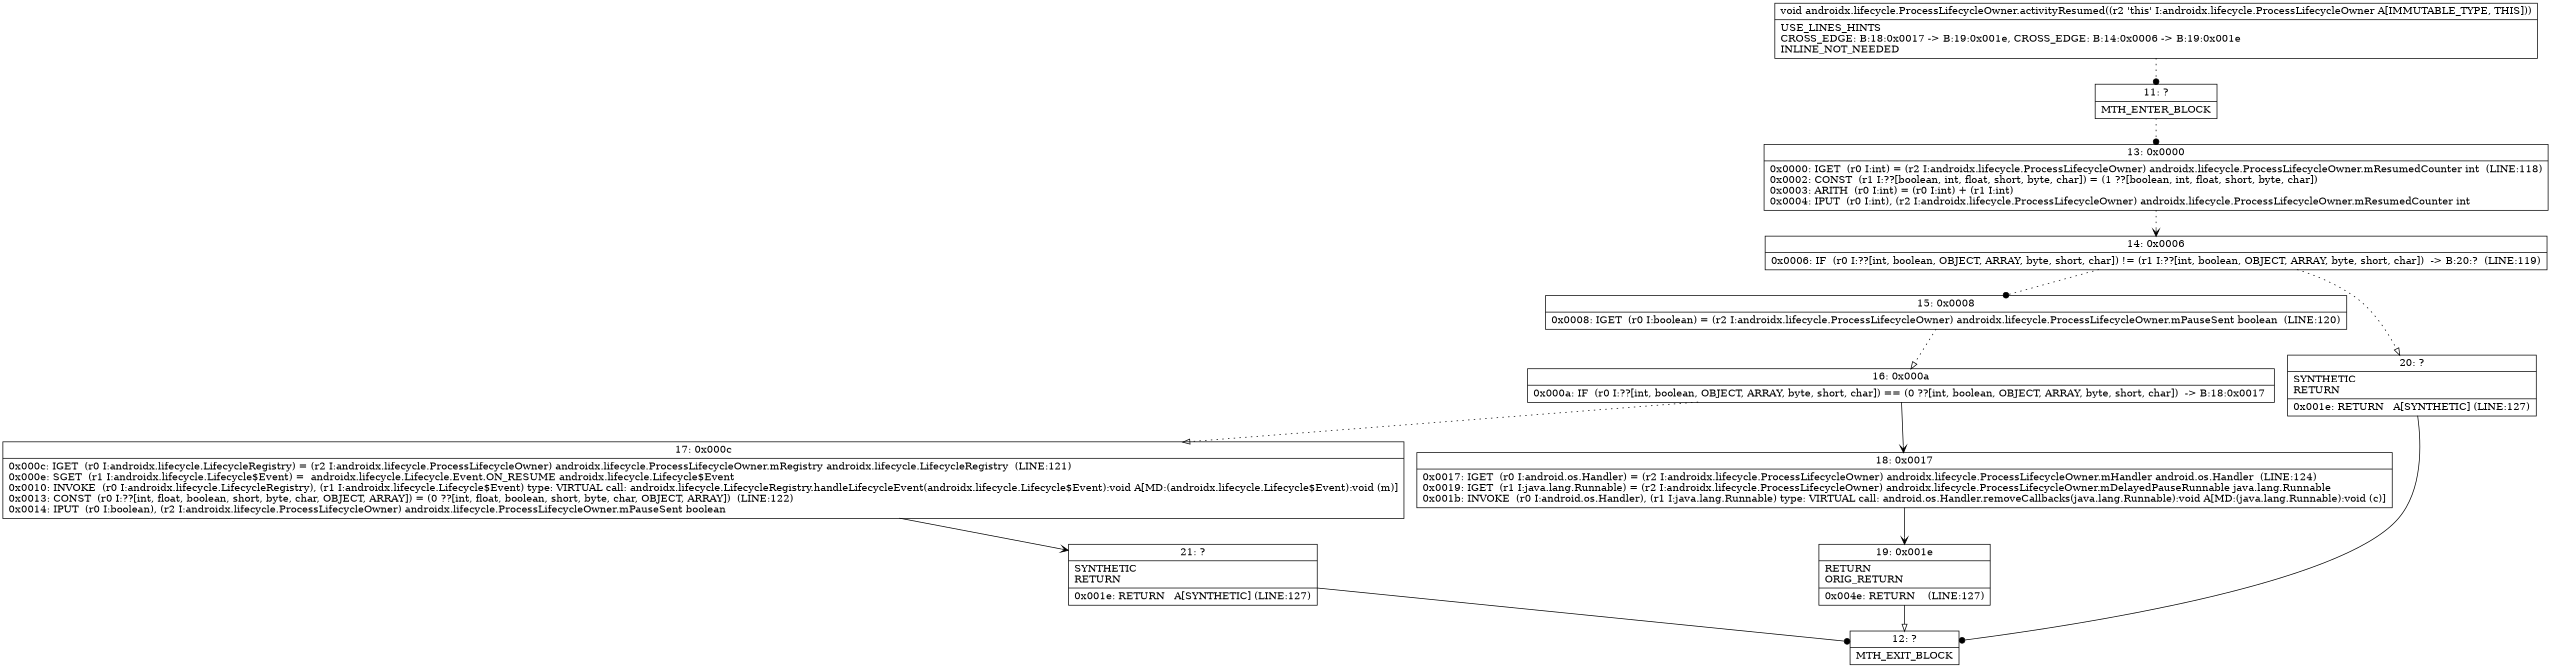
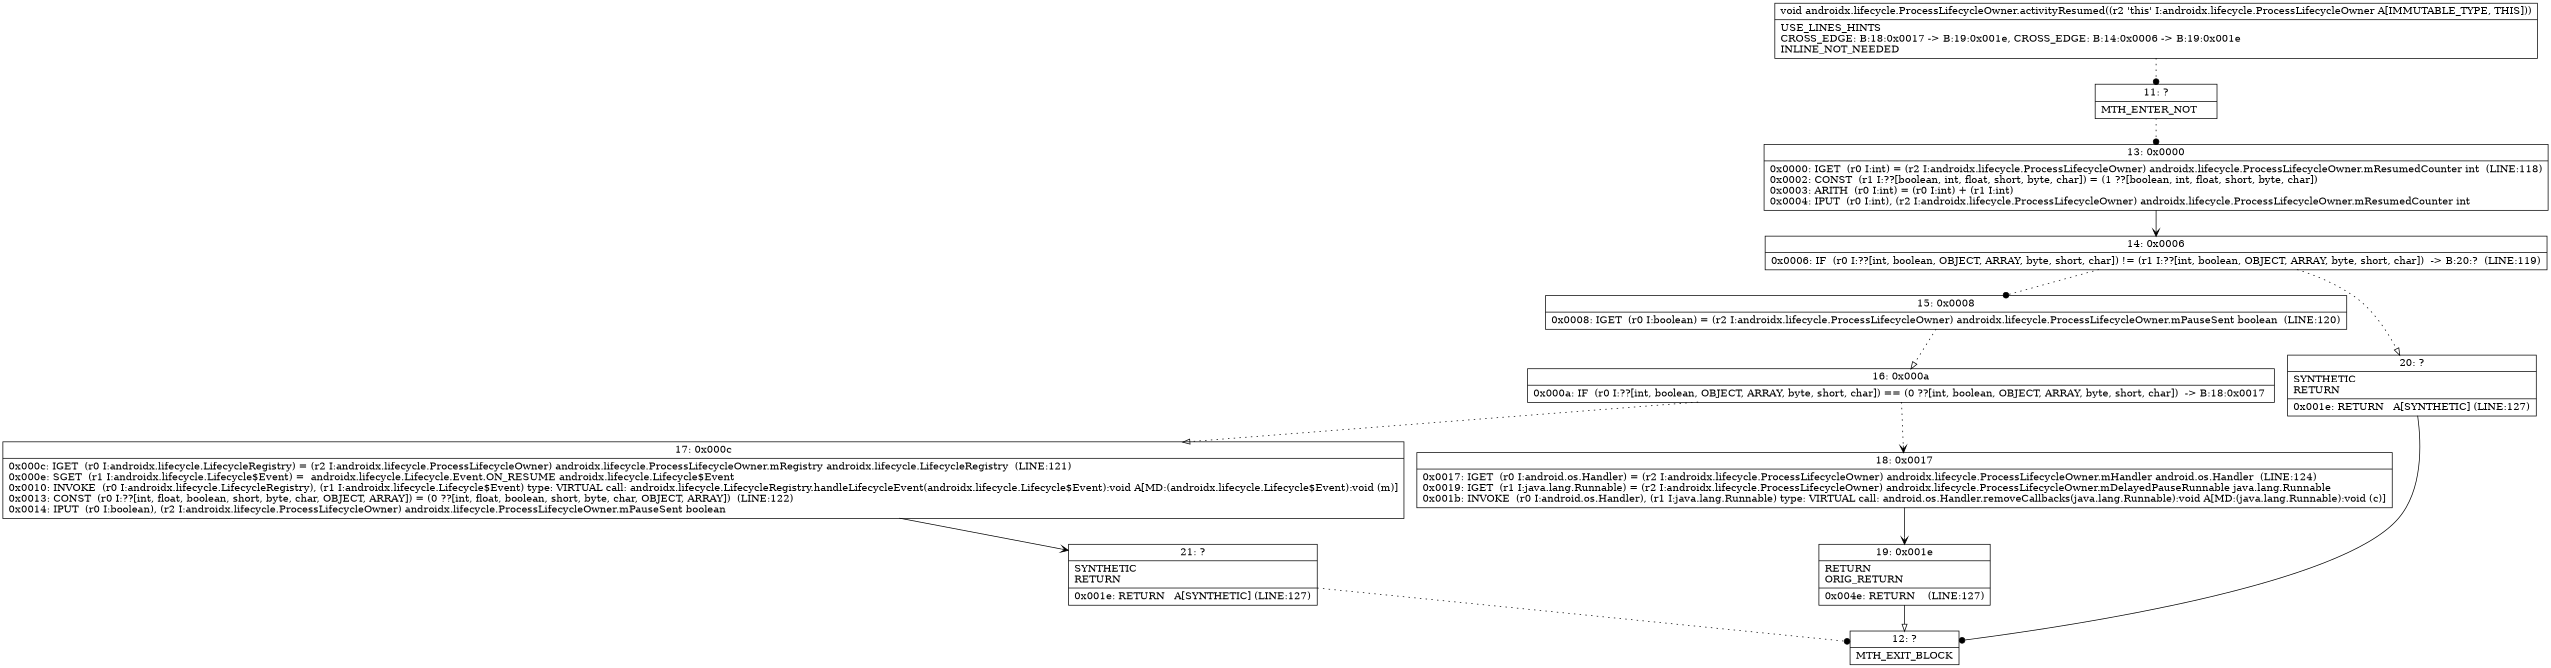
node "11: ?": text "MTH_ENTER_BLOCK" -> "MTH_ENTER_NOT"
edge "13: 0x0000" -> "14: 0x0006": style dotted -> solid
edge "16: 0x000a" -> "18: 0x0017": style solid -> dotted
edge "21: ?" -> "12: ?": style solid -> dotted
